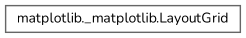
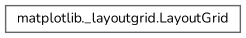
node "matplotlib._matplotlib.LayoutGrid": label "matplotlib._matplotlib.LayoutGrid" -> "matplotlib._layoutgrid.LayoutGrid"
